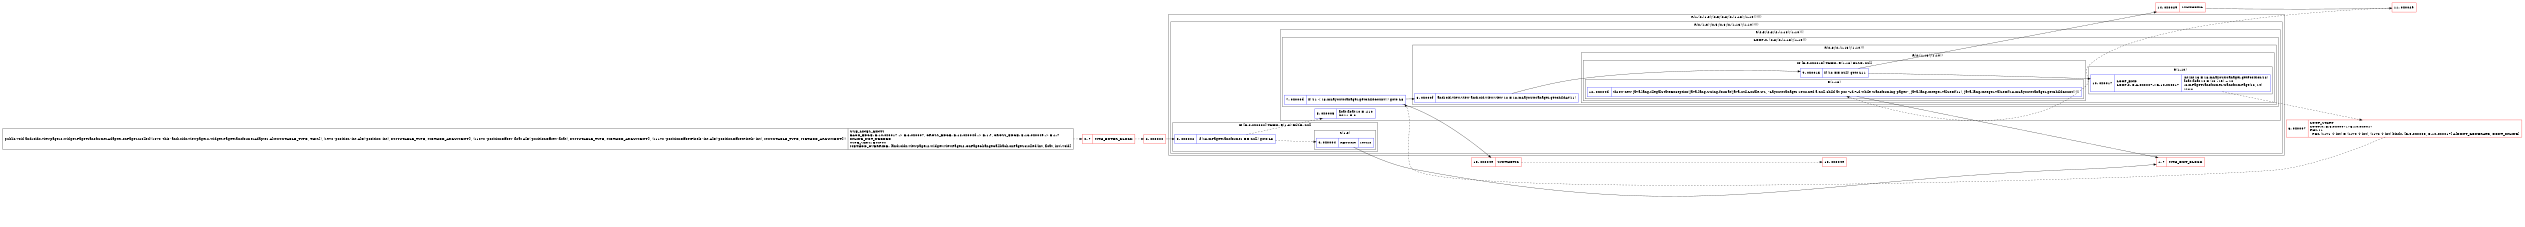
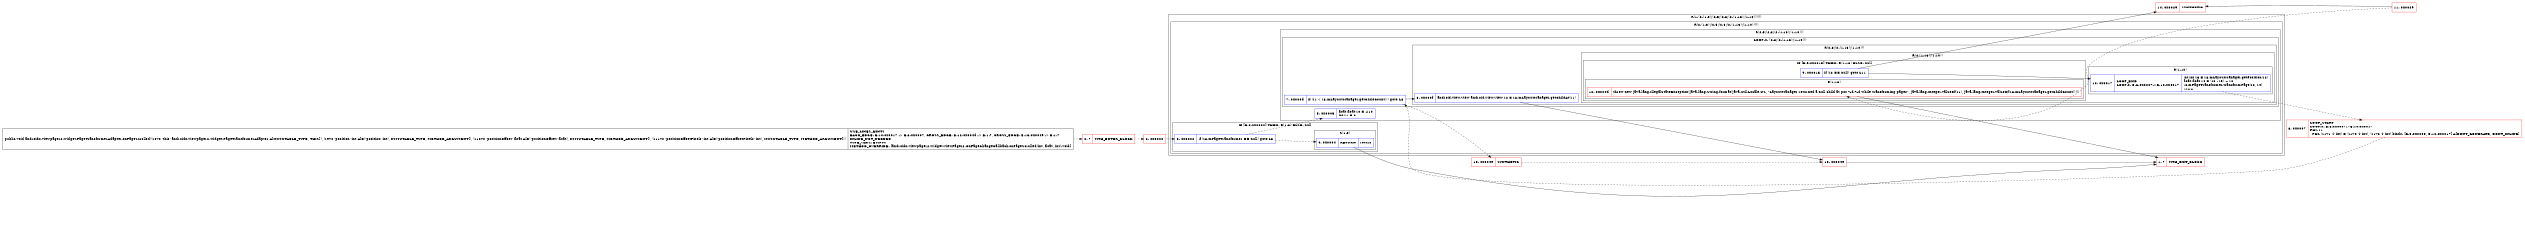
edge "14: 0x0029" -> "11: 0x0029": reversed
edge "8: 0x000f" -> "9: 0x0015": now "8: 0x000f" -> "13: 0x004e"
node "12: 0x004d": color blue -> red
edge "7: 0x000d" -> "15: 0x004e": style solid -> dashed
edge "13: 0x004e" -> "1: ?": added
